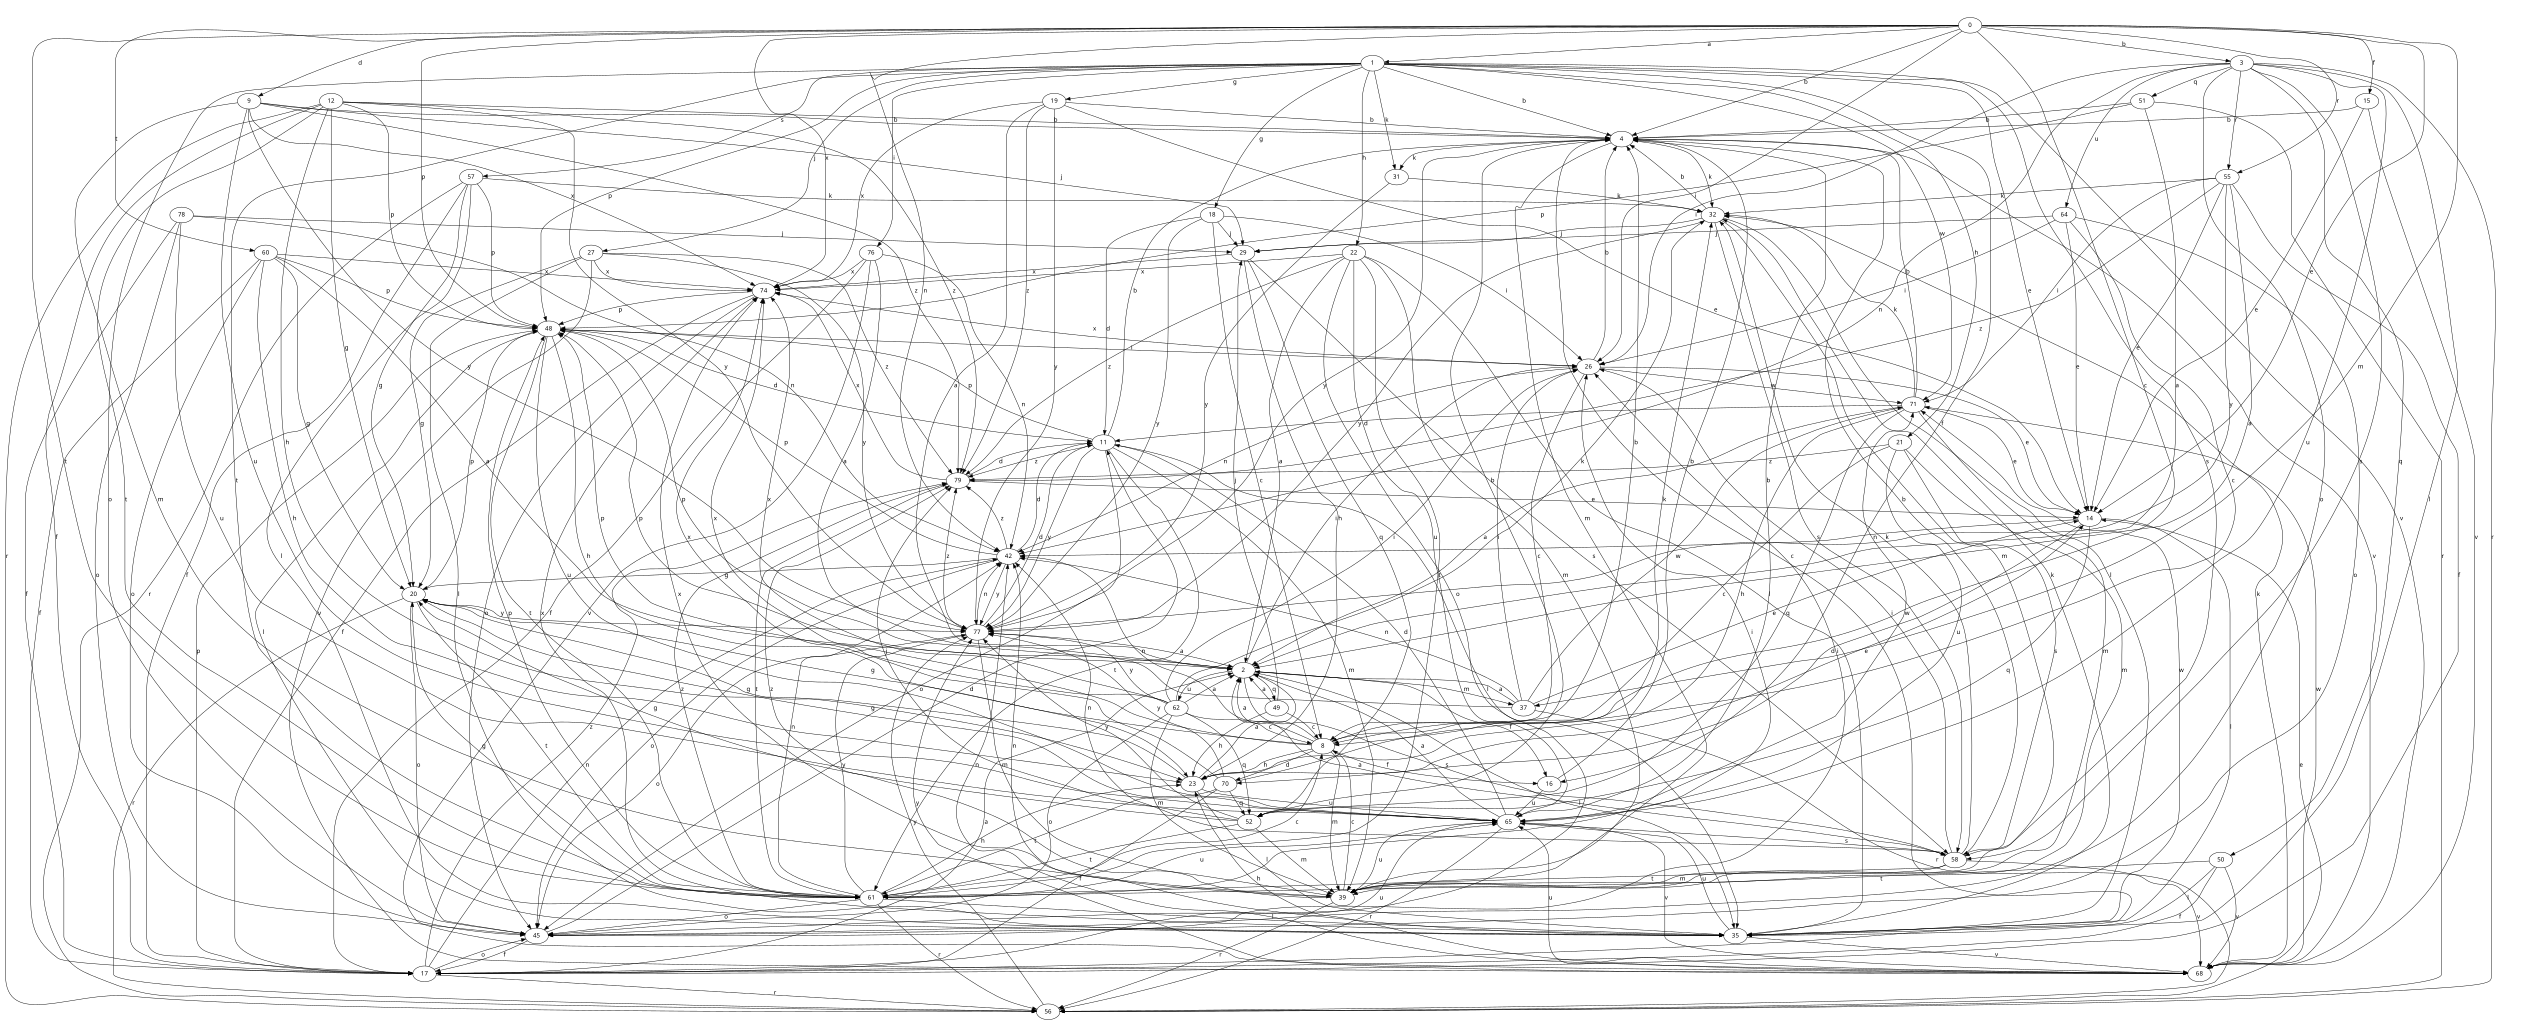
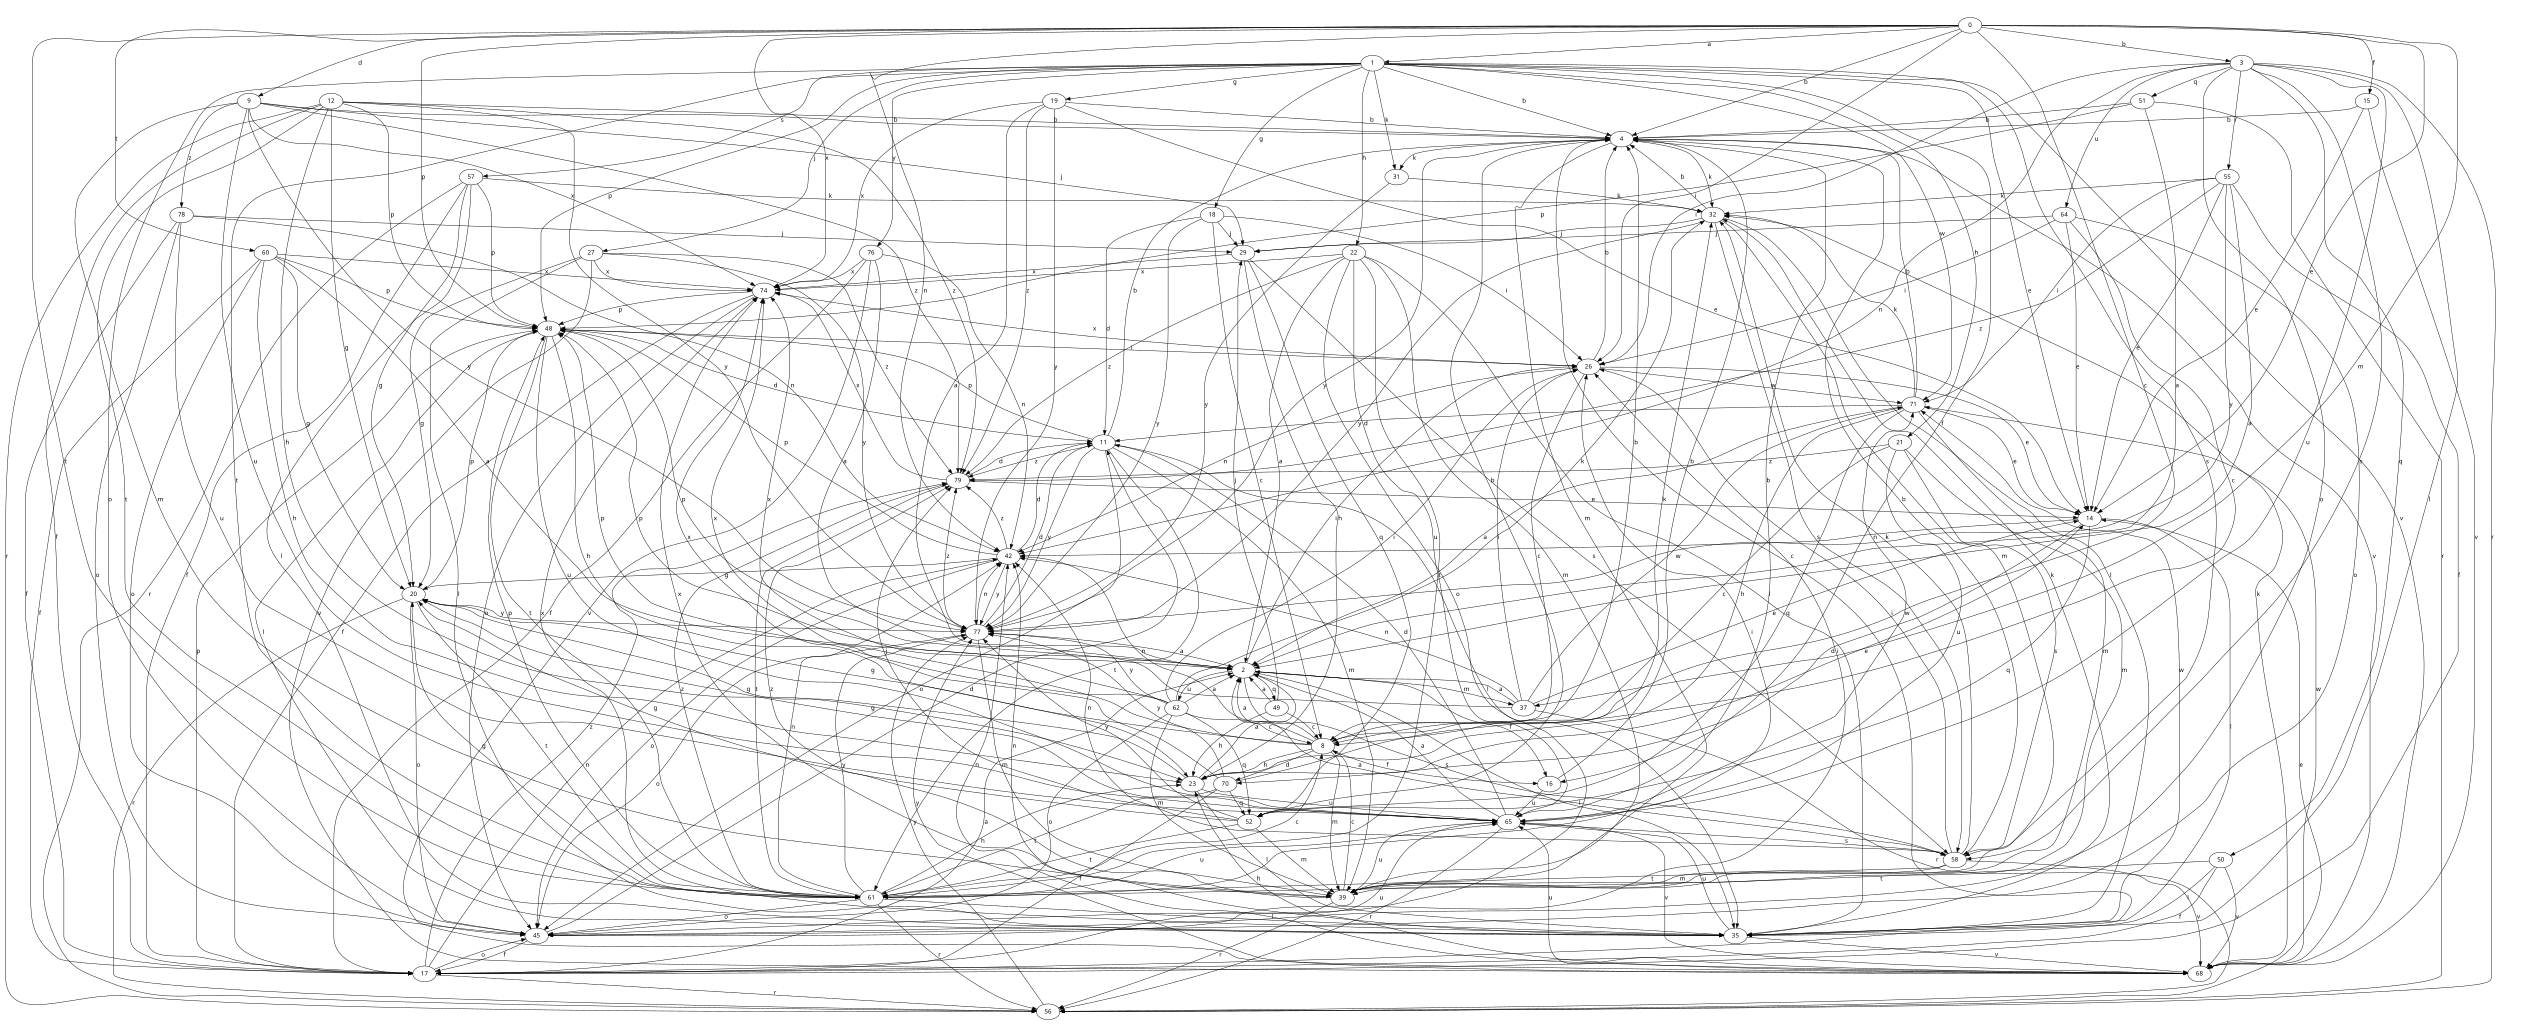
edge "0" -> "55": removed, label "r"
edge "9" -> "78": added, label "z"
edge "1" -> "76": label "i" -> "y"
